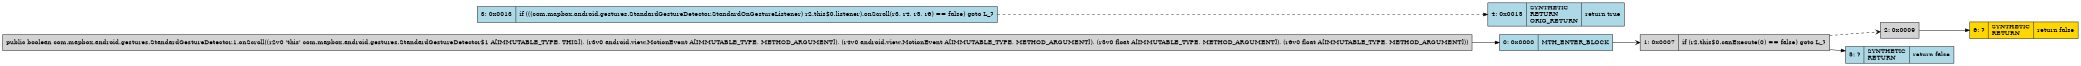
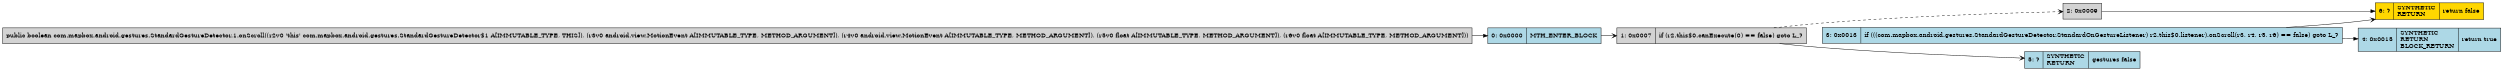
edge "3: 0x0013" -> "4: 0x0015": style dashed -> solid
node "4: 0x0015": text "ORIG_RETURN" -> "BLOCK_RETURN"
edge "3: 0x0013" -> "6: ?": added
edge "1: 0x0007" -> "5: ?": arrowhead normal -> vee
node "5: ?": text "return false" -> "gestures false"
